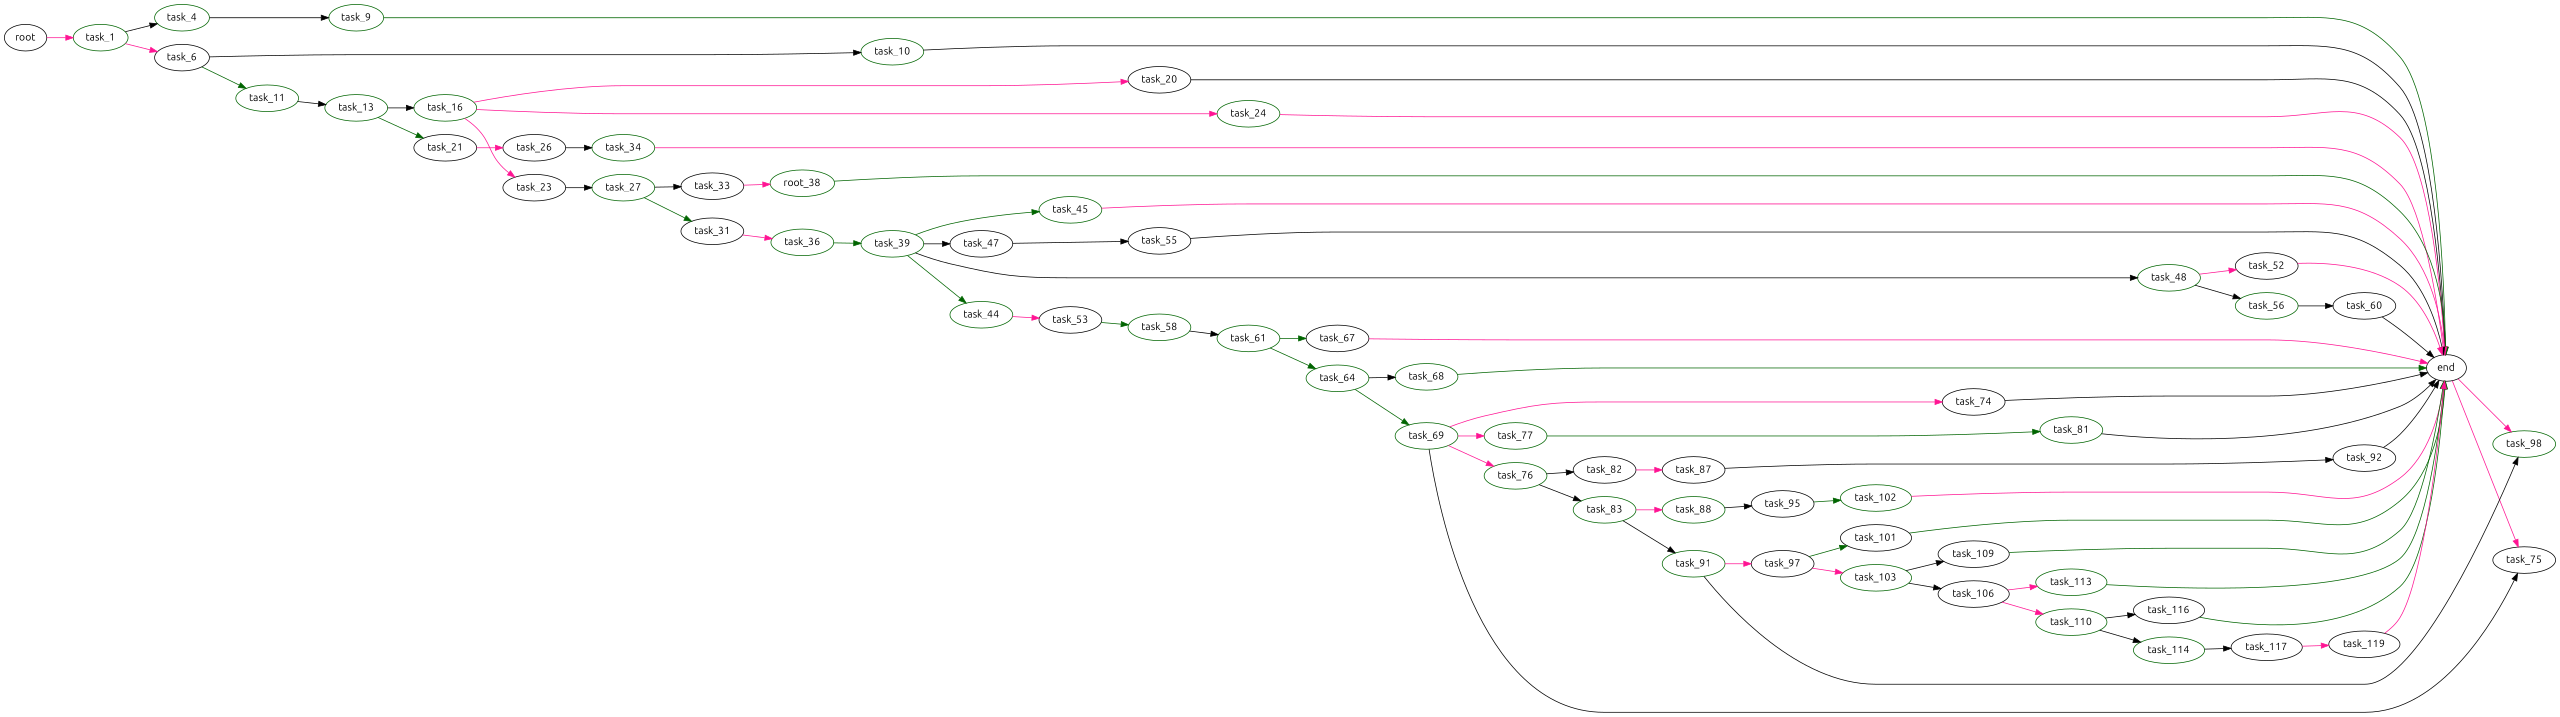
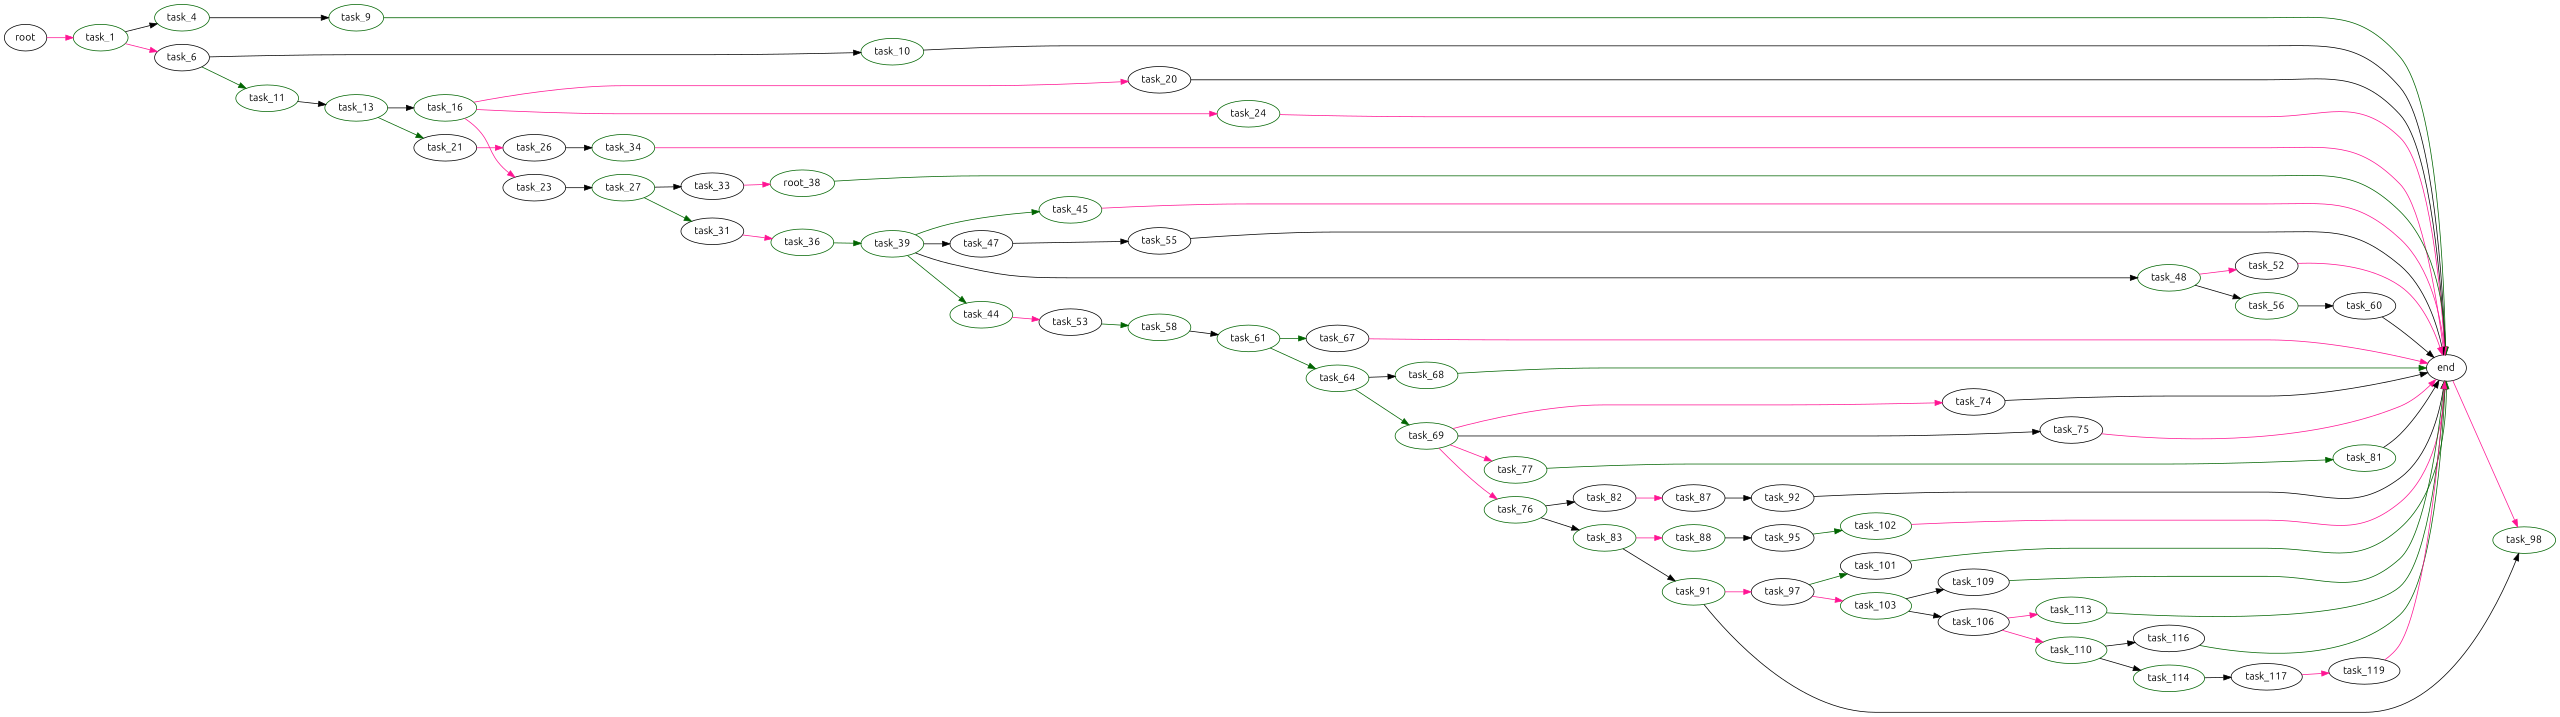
edge "end" -> "task_75": reversed
